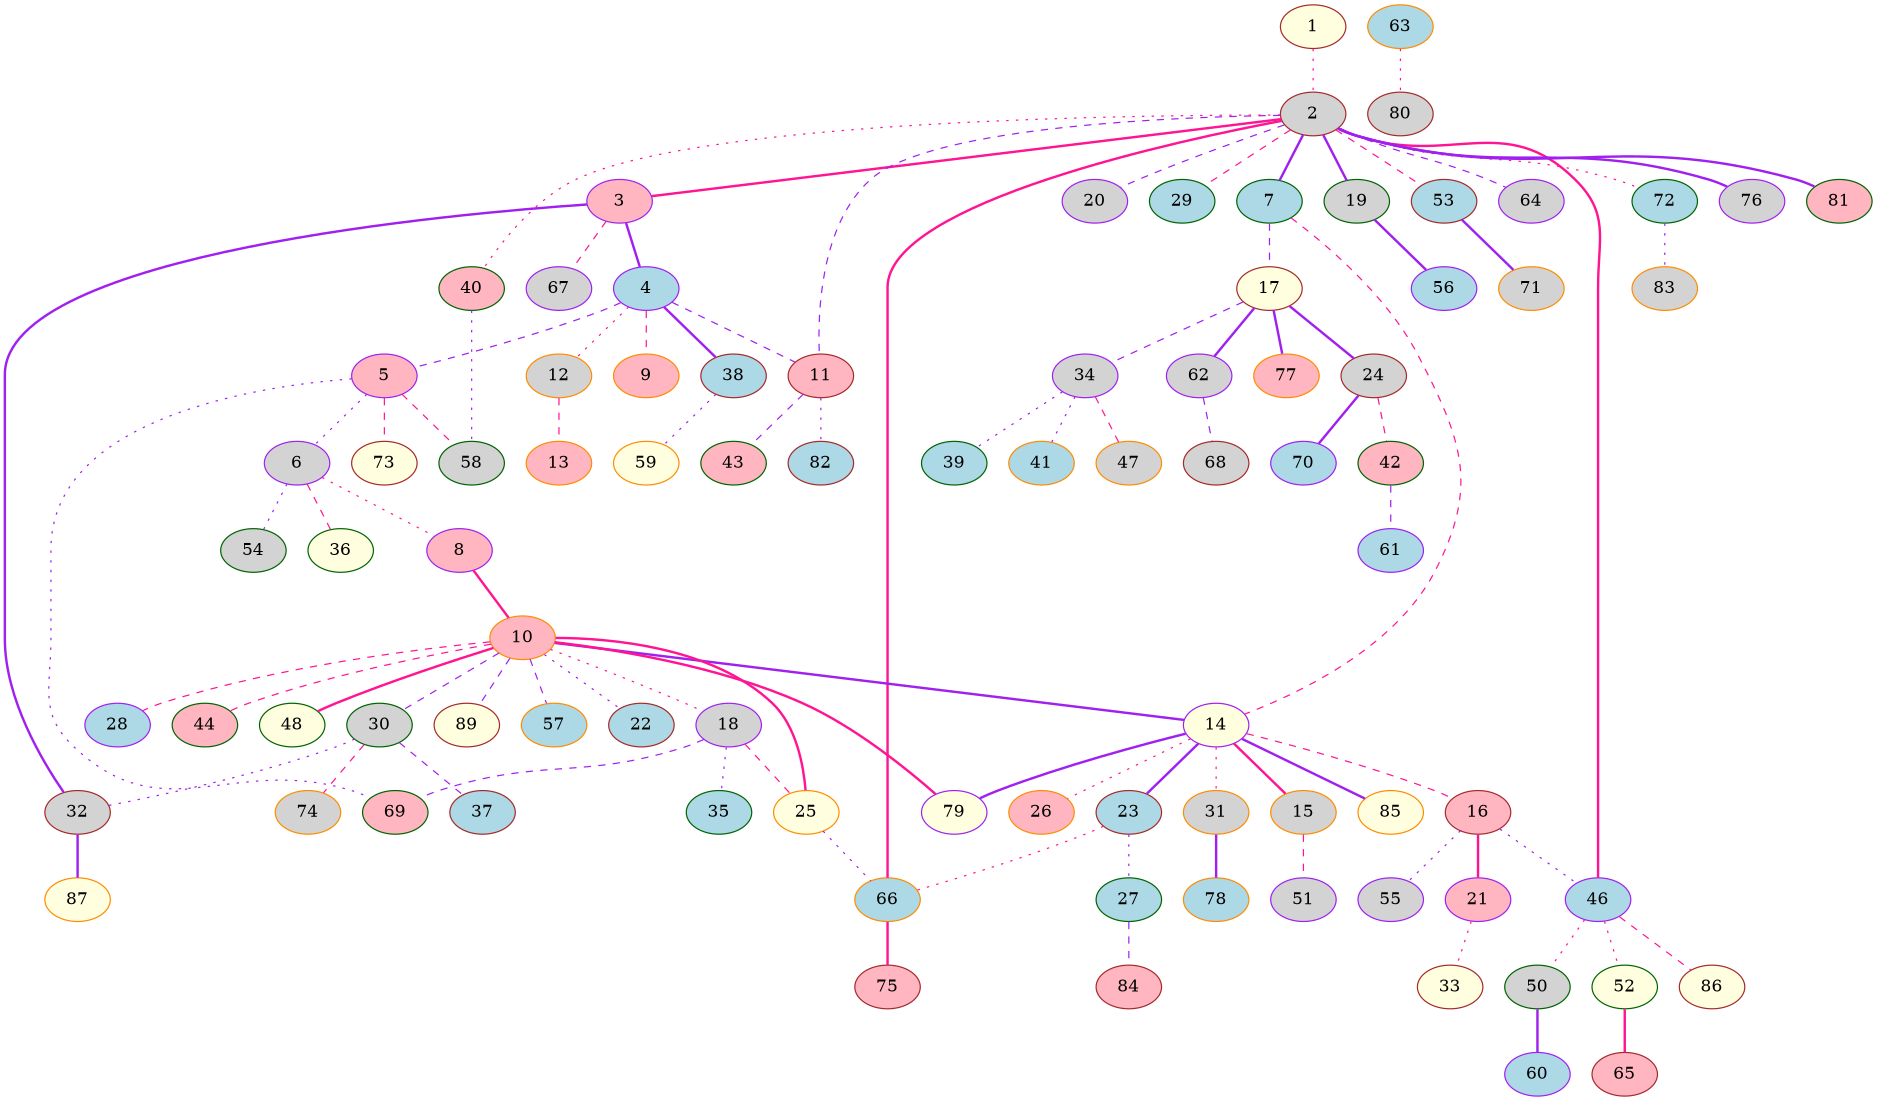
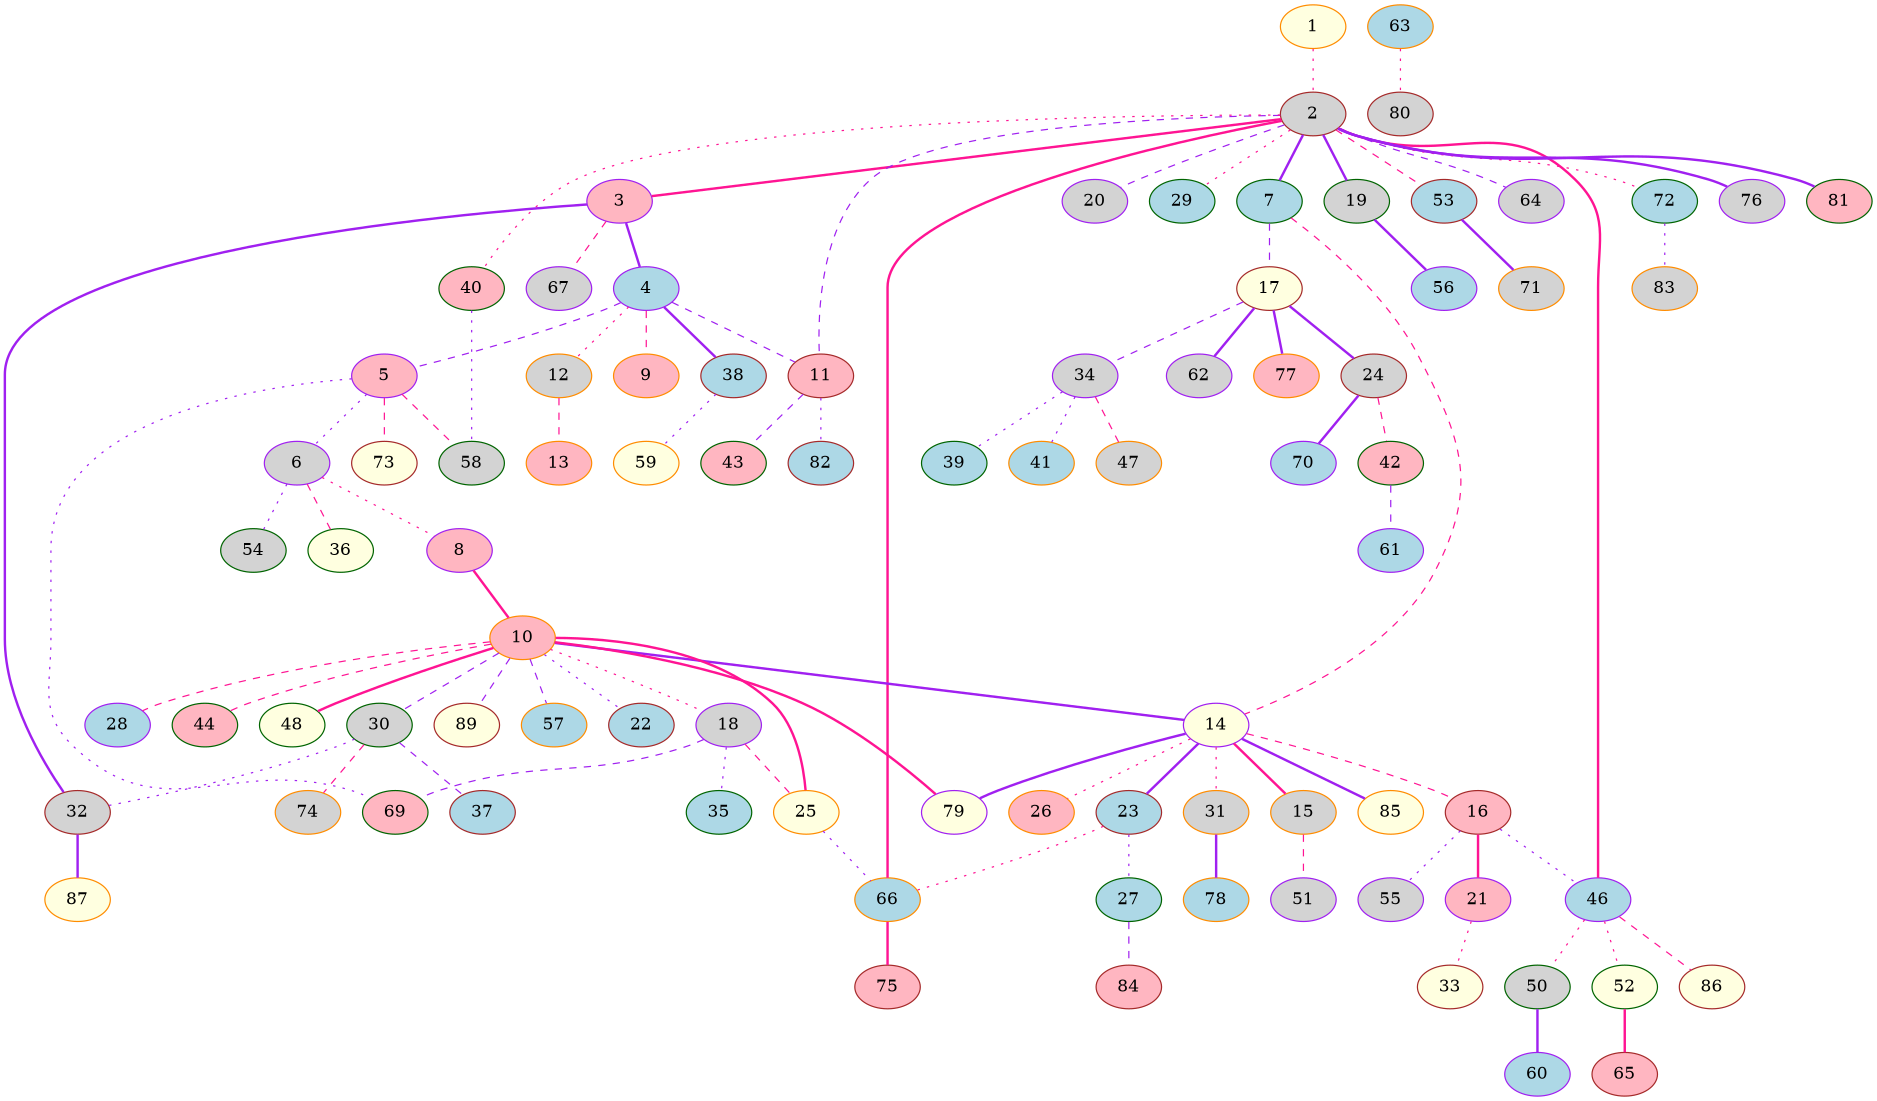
node "1": color brown -> darkorange
edge "2" -- "29": style dashed -> dotted
node "68": removed
